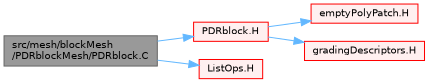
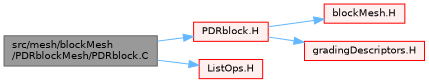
node "emptyPolyPatch.H": label "emptyPolyPatch.H" -> "blockMesh.H"
